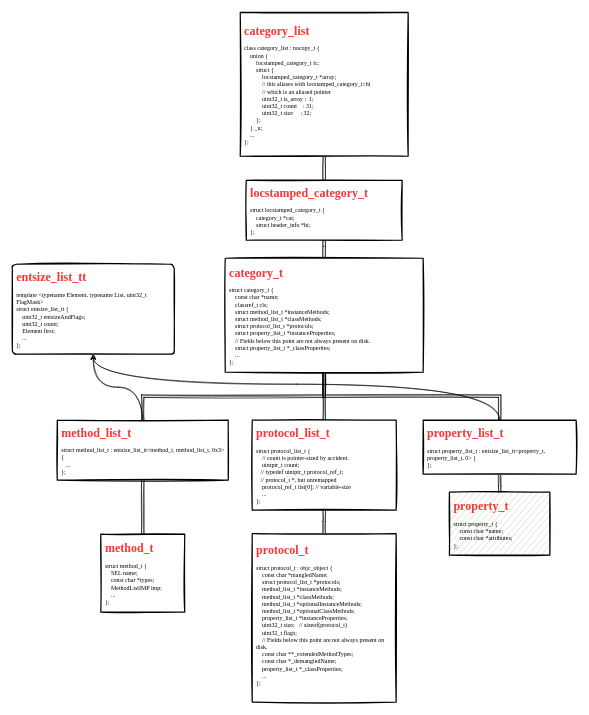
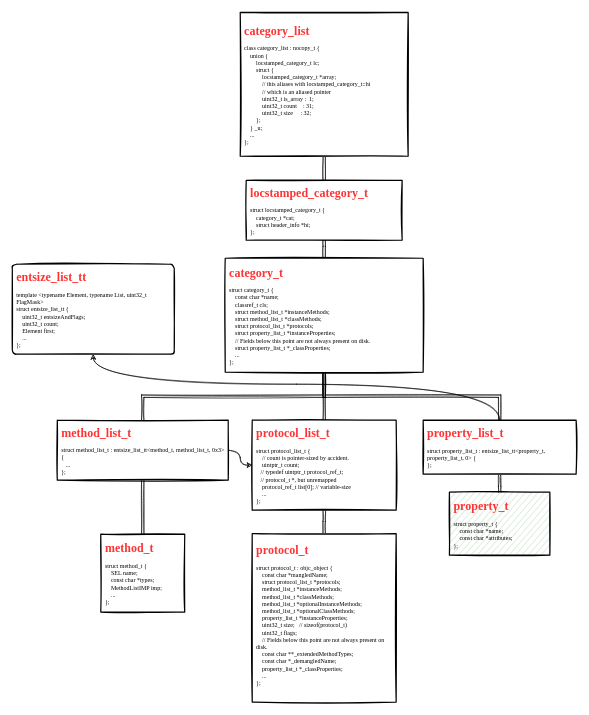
edge "method_list_t struct method_list_t : entsize_list_tt<method_t, method_list_t, 0x3> { ... };" -> "entsize_list_tt template <typename Element, typename List, uint32_t FlagMask> struct entsize_list_tt { uint32_t entsizeAndFlags; uint32_t count; Element first; ... };": now "method_list_t struct method_list_t : entsize_list_tt<method_t, method_list_t, 0x3> { ... };" -> "protocol_list_t struct protocol_list_t { // count is pointer-sized by accident. uintptr_t count; // typedef uintptr_t protocol_ref_t; // protocol_t *, but unremapped protocol_ref_t list[0]; // variable-size ... };"
